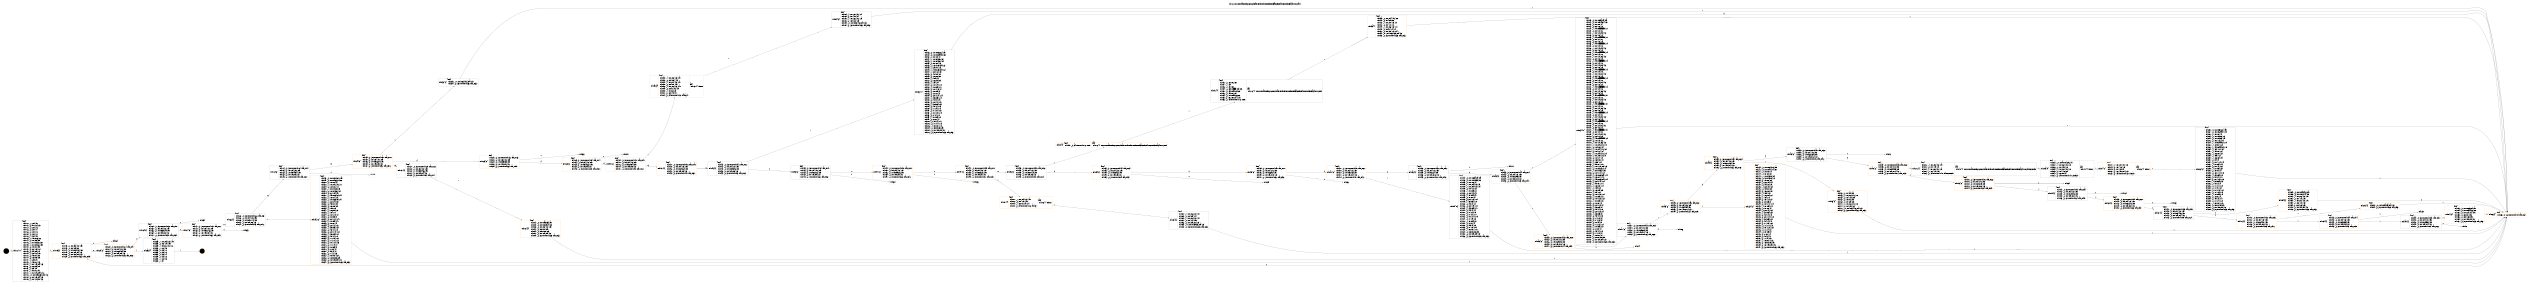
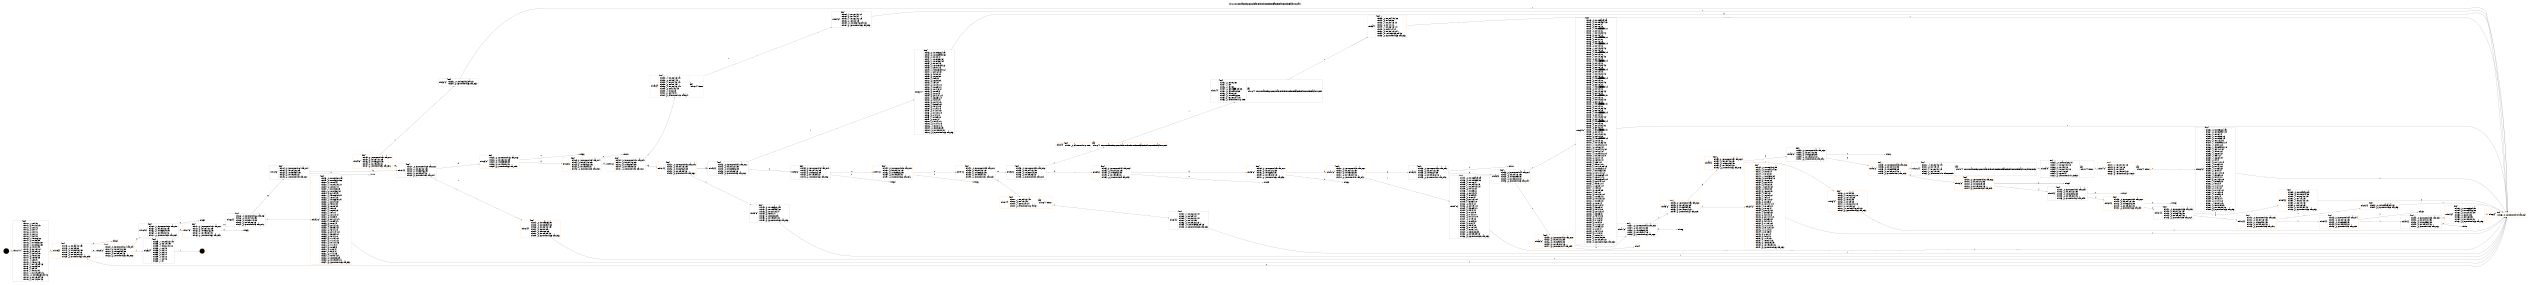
edge "0x40189b [28]" -> "0x4018d3 [28]": now "0x4018b7 [28]" -> "0x4018d3 [28]"
edge "0x40187f [28]" -> "0x40189b [28]": now "0x40187f [28]" -> "0x4018b7 [28]"
node "0x401dd2 [30]": added
